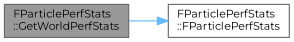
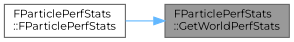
edge "FParticlePerfStats ::GetWorldPerfStats" -> "FParticlePerfStats ::FParticlePerfStats": reversed
